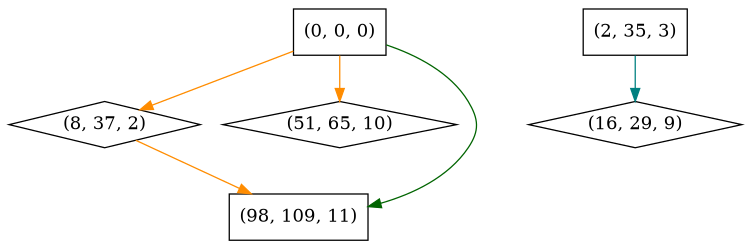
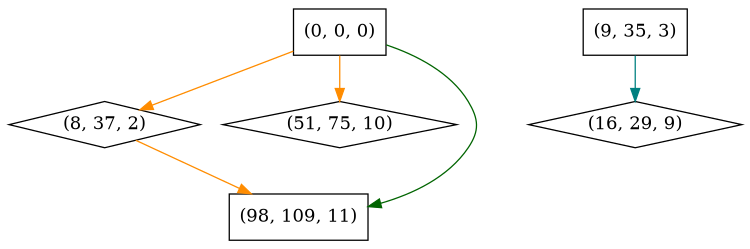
node "(2, 35, 3)": label "(2, 35, 3)" -> "(9, 35, 3)"
node "(51, 65, 10)": label "(51, 65, 10)" -> "(51, 75, 10)"
